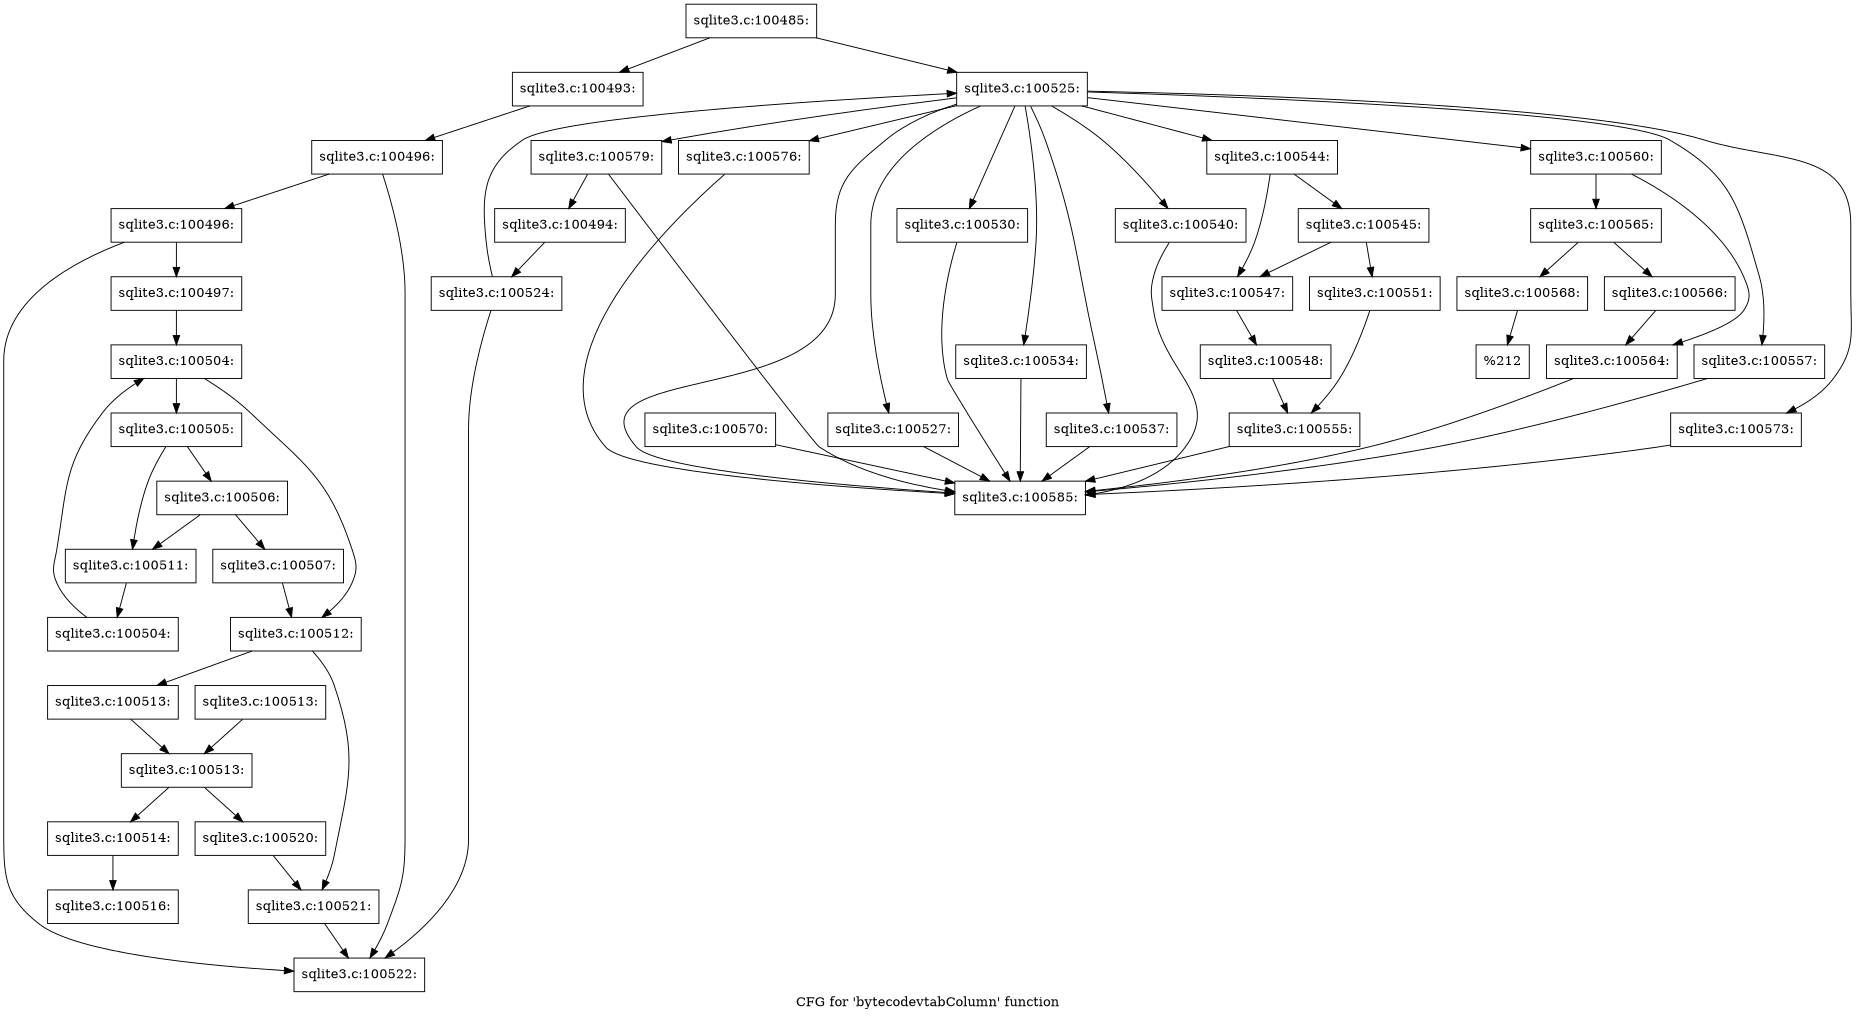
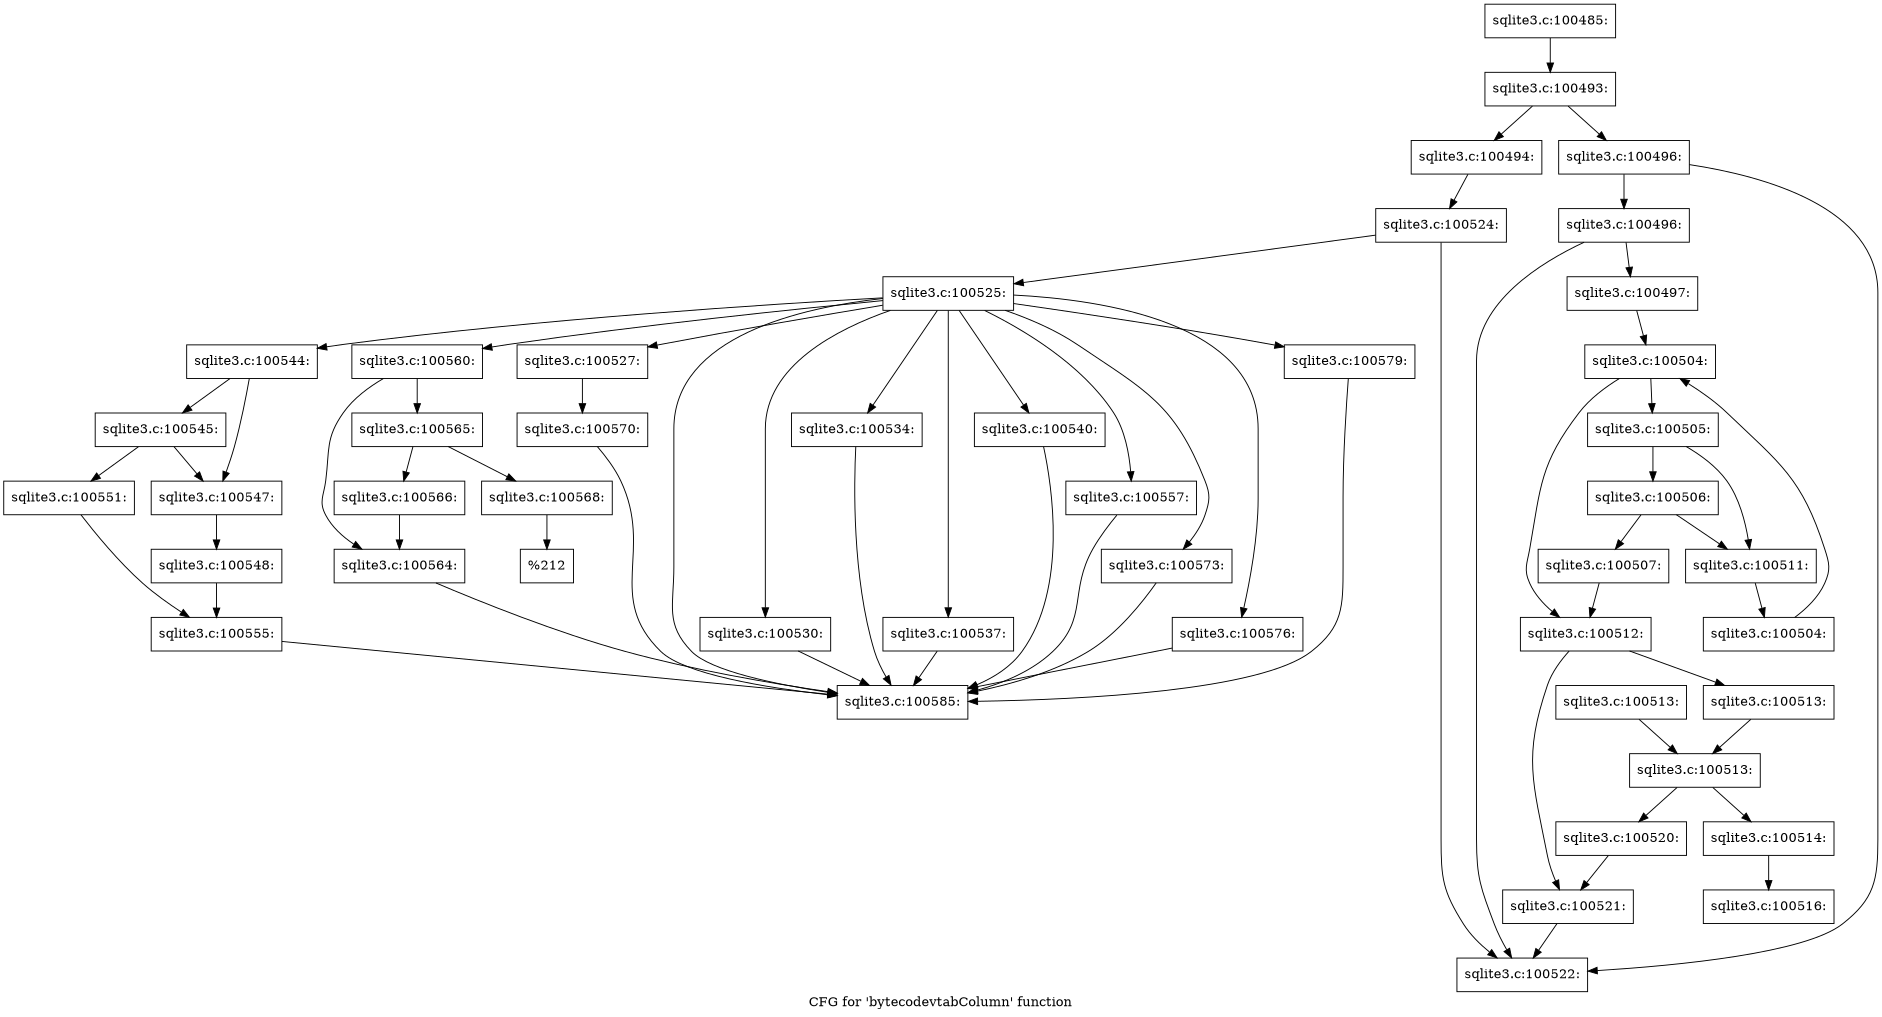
edge "sqlite3.c:100485:" -> "sqlite3.c:100525:": removed
edge "sqlite3.c:100579:" -> "sqlite3.c:100494:": now "sqlite3.c:100493:" -> "sqlite3.c:100494:"
edge "sqlite3.c:100527:" -> "sqlite3.c:100585:": now "sqlite3.c:100527:" -> "sqlite3.c:100570:"
